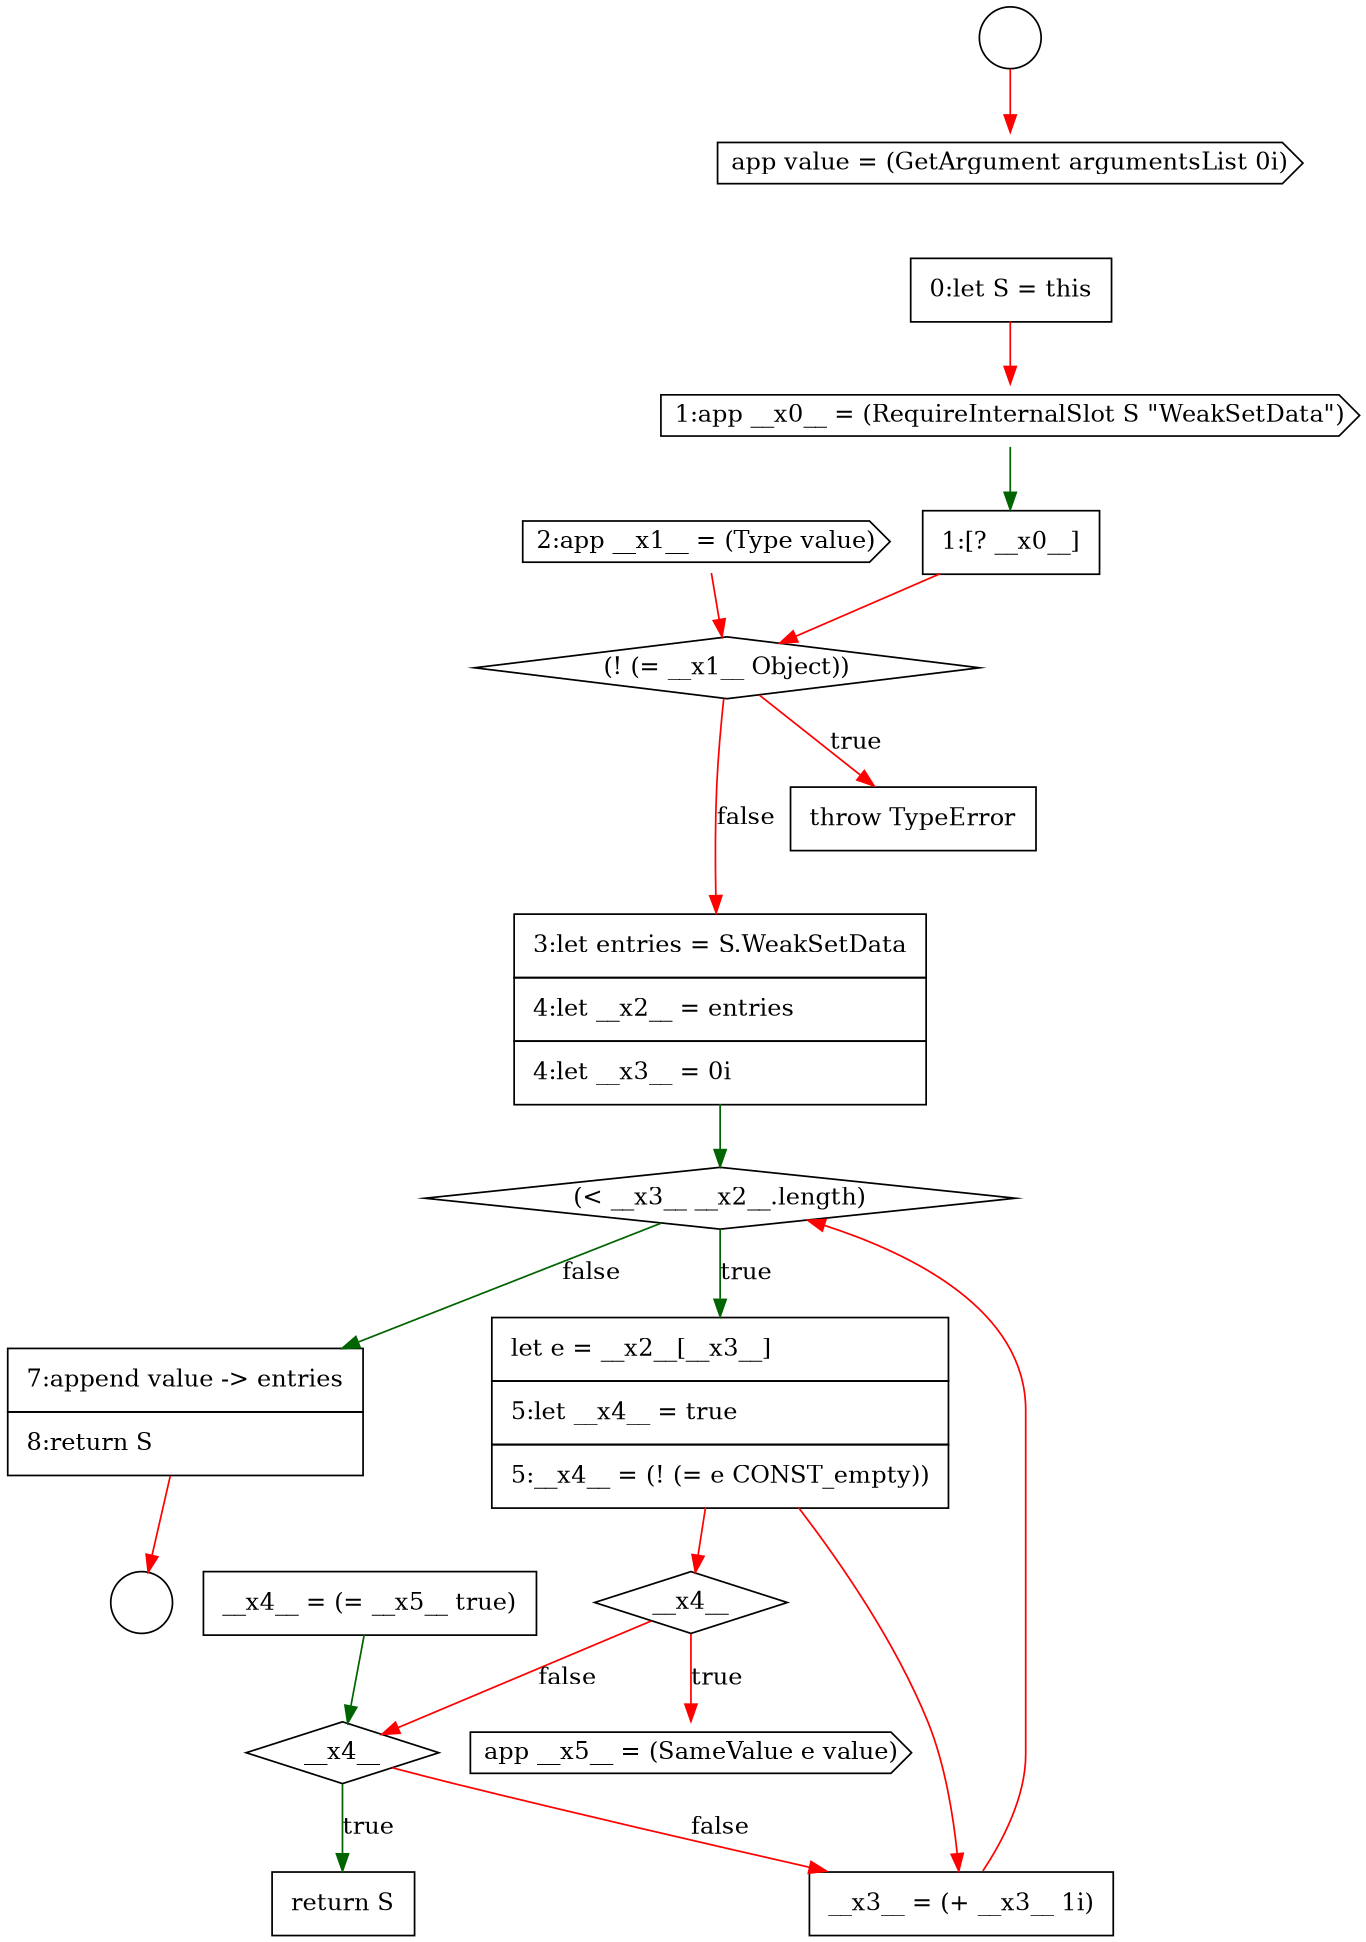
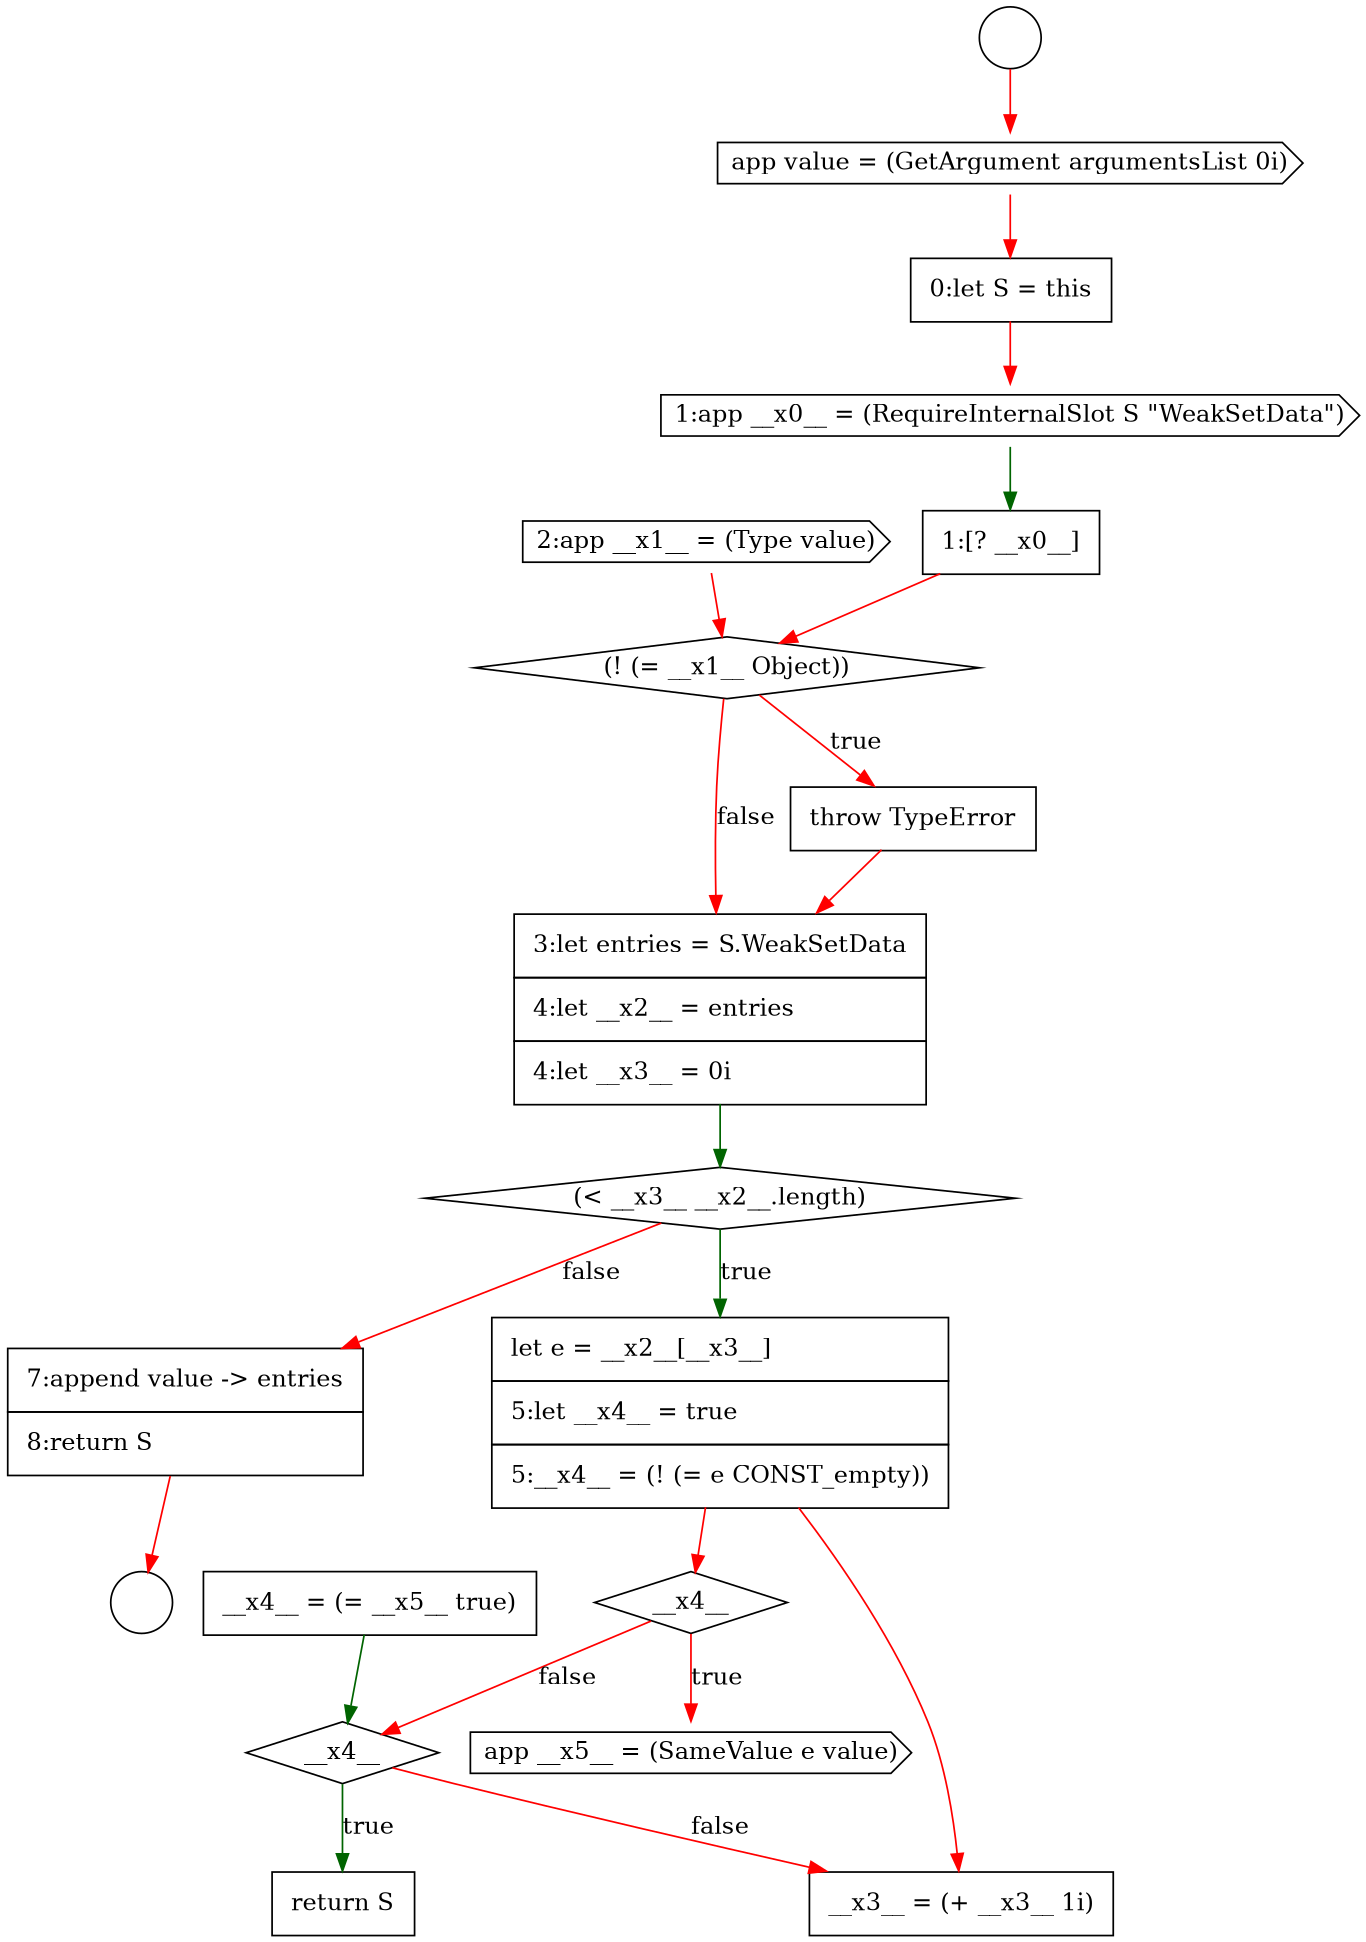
edge "app value = (GetArgument argumentsList 0i)" -> "0:let S = this": added
edge "throw TypeError" -> "3:let entries = S.WeakSetData": added
edge "(< __x3__ __x2__.length)" -> "7:append value -> entries": color darkgreen -> red
edge "__x3__ = (+ __x3__ 1i)" -> "(< __x3__ __x2__.length)": removed
